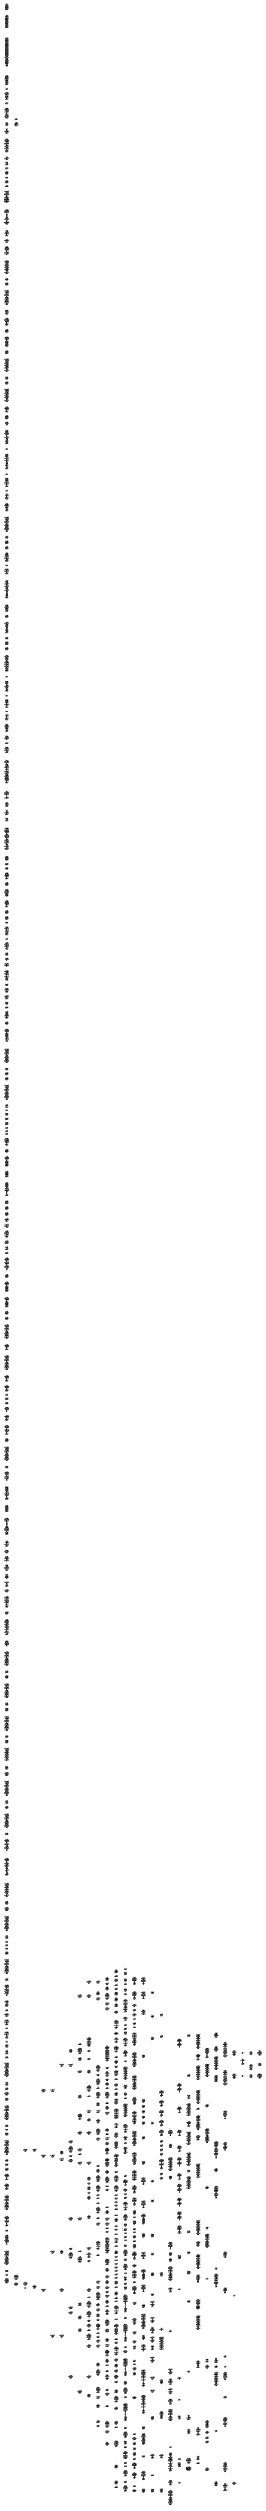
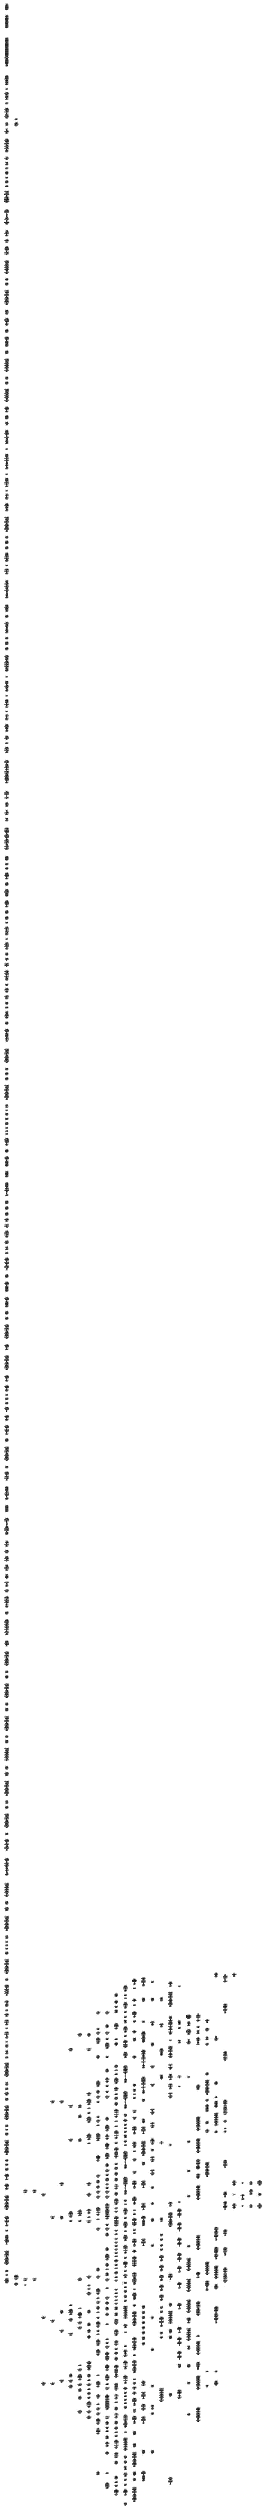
node "# 0xcf6 PUSHX Data REVERT": added
